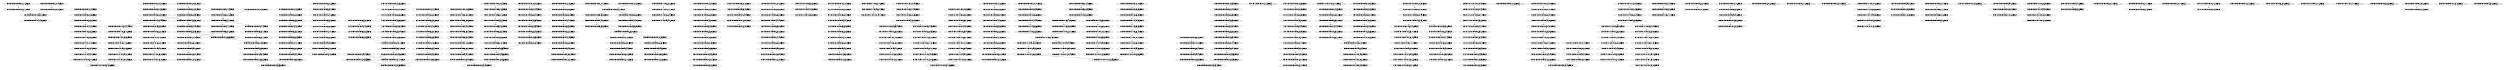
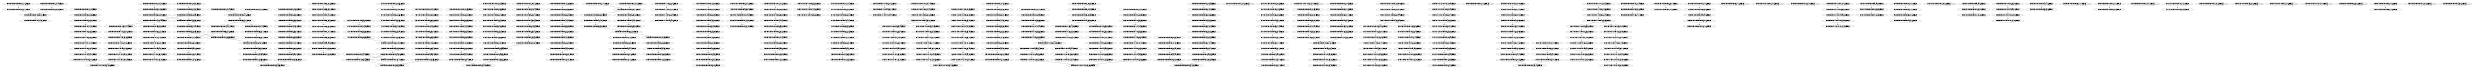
node "00000010000000000000_1-20:237-LEN:20": added
